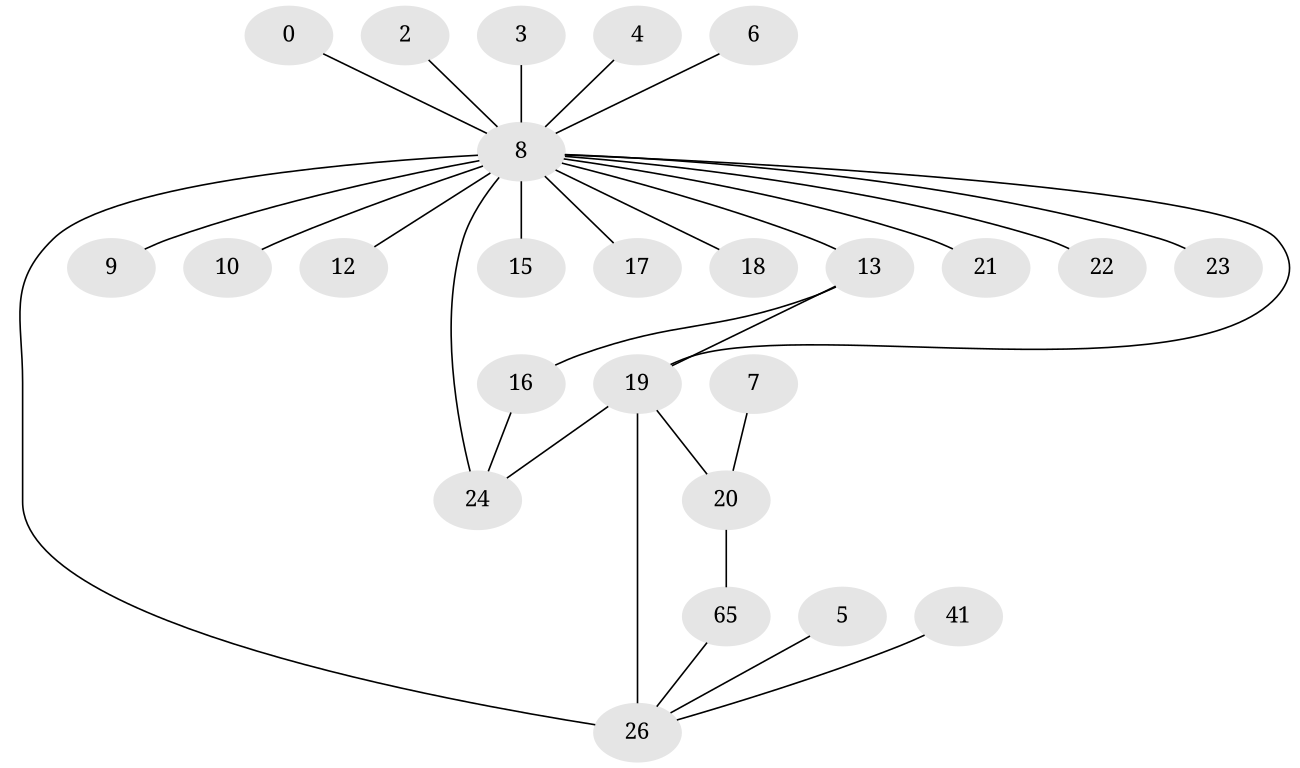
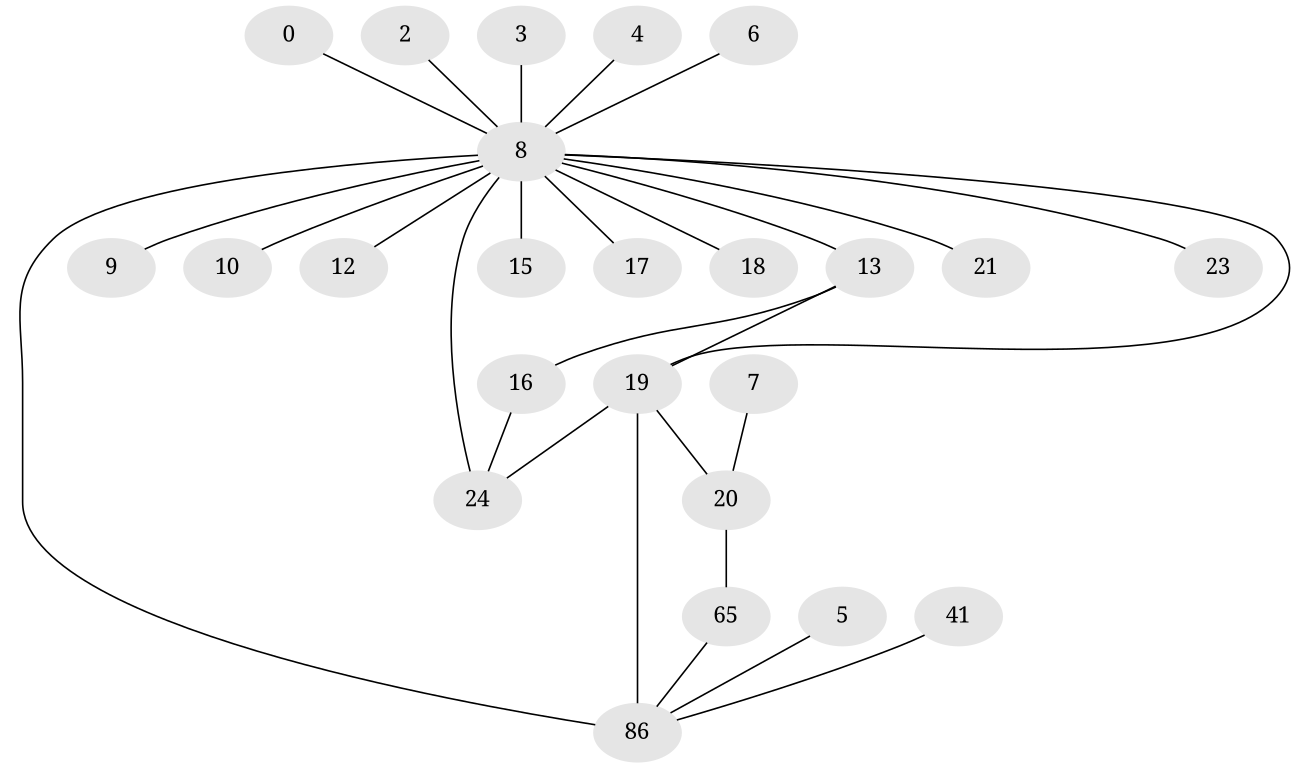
node "22": removed
node "26": label "26" -> "86"
